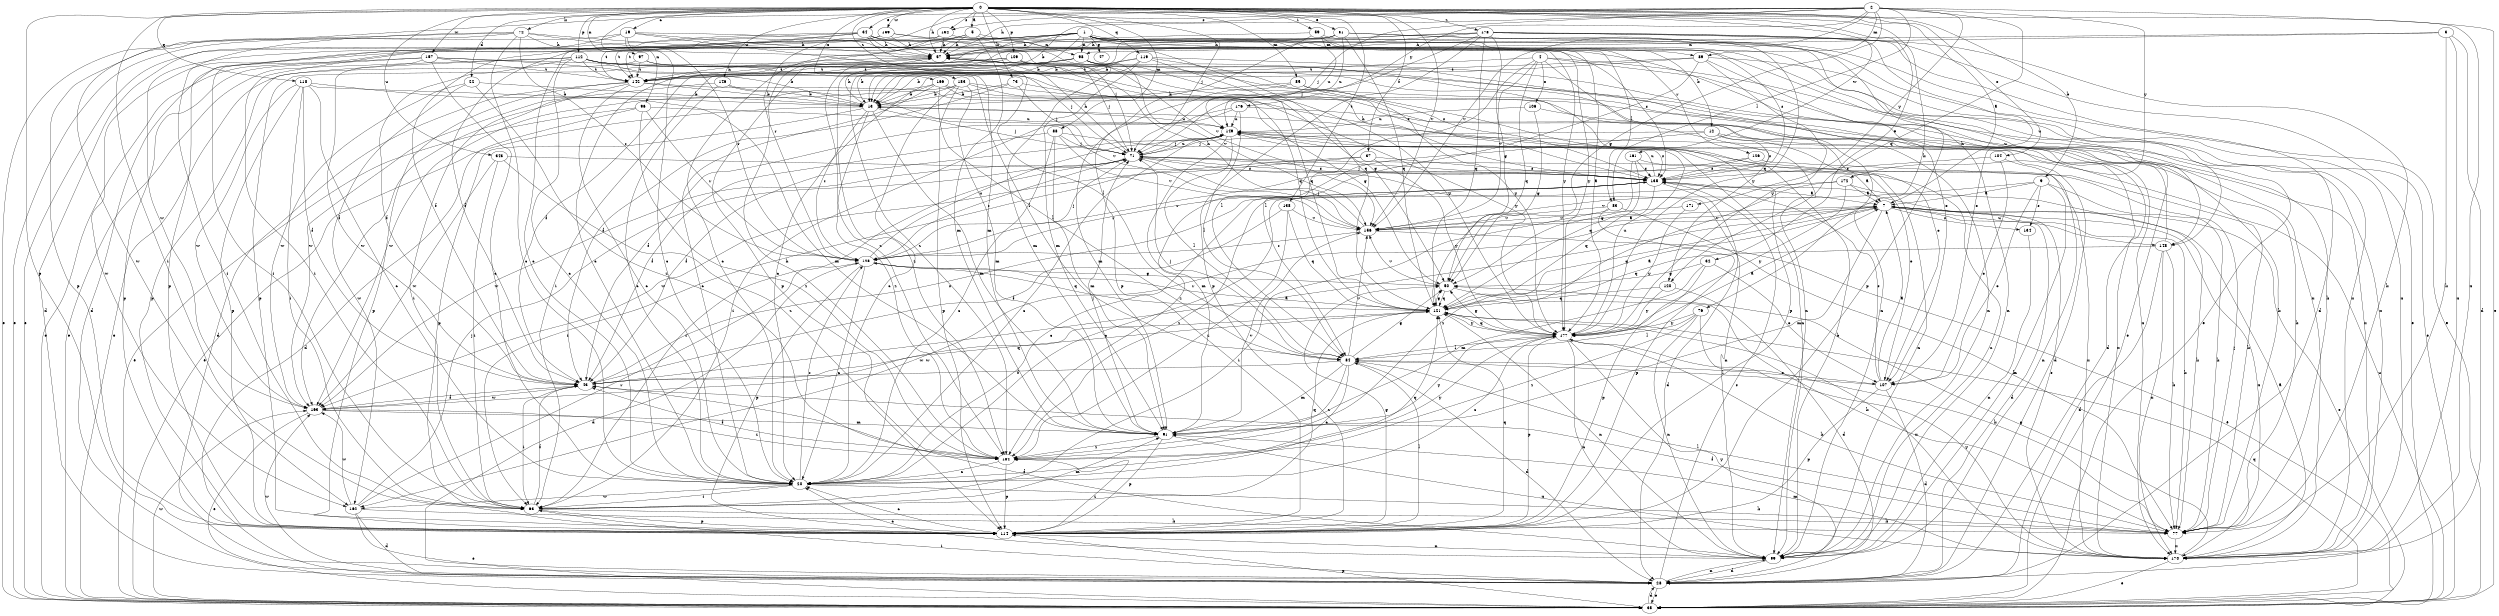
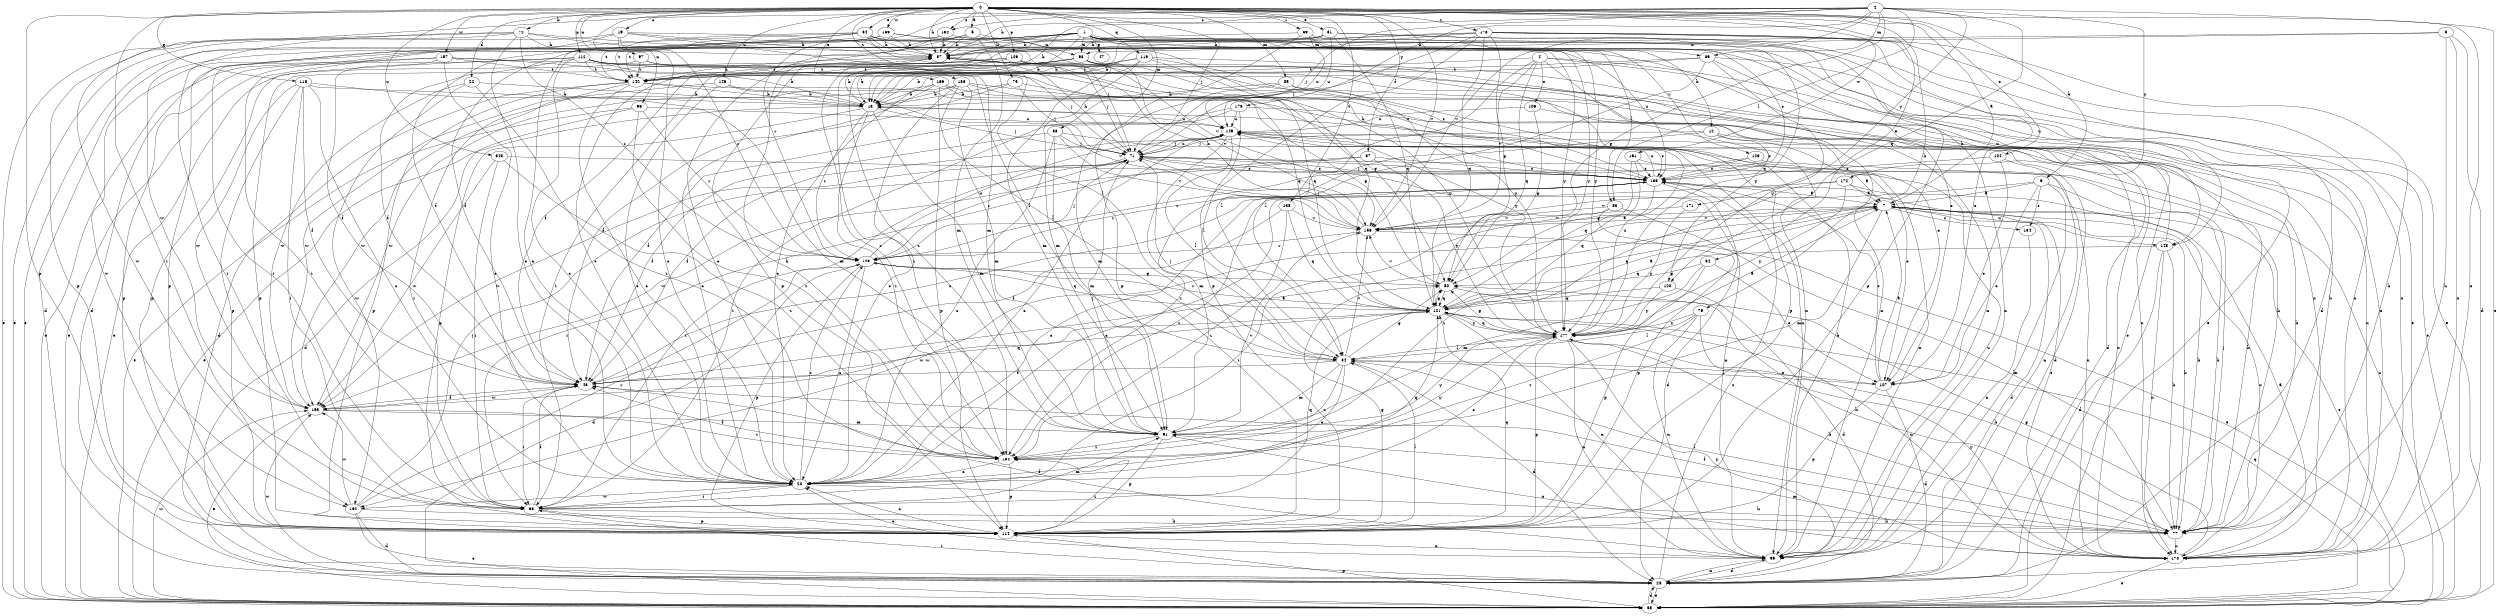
edge "159" -> "177": label "a" -> "y"
edge "99" -> "121": reversed
